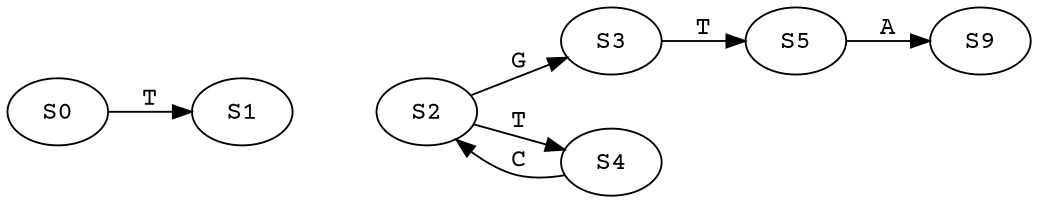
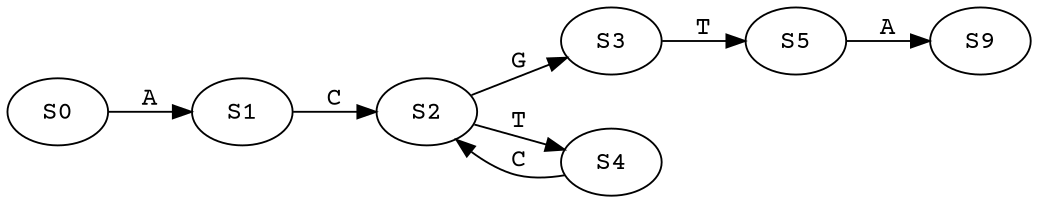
edge "S0" -> "S1": label "T" -> "A"
edge "S1" -> "S2": added, label "C"
